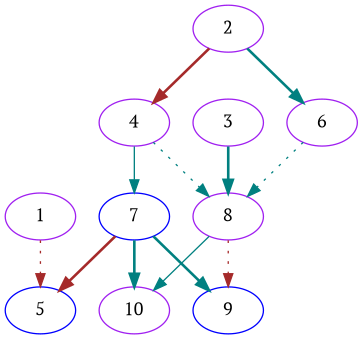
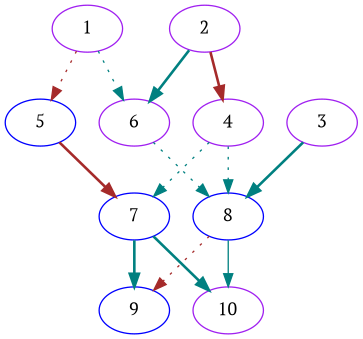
edge "1" -> "6": added
edge "4" -> "7": style solid -> dotted
node "8": color purple -> blue
edge "7" -> "5": reversed
